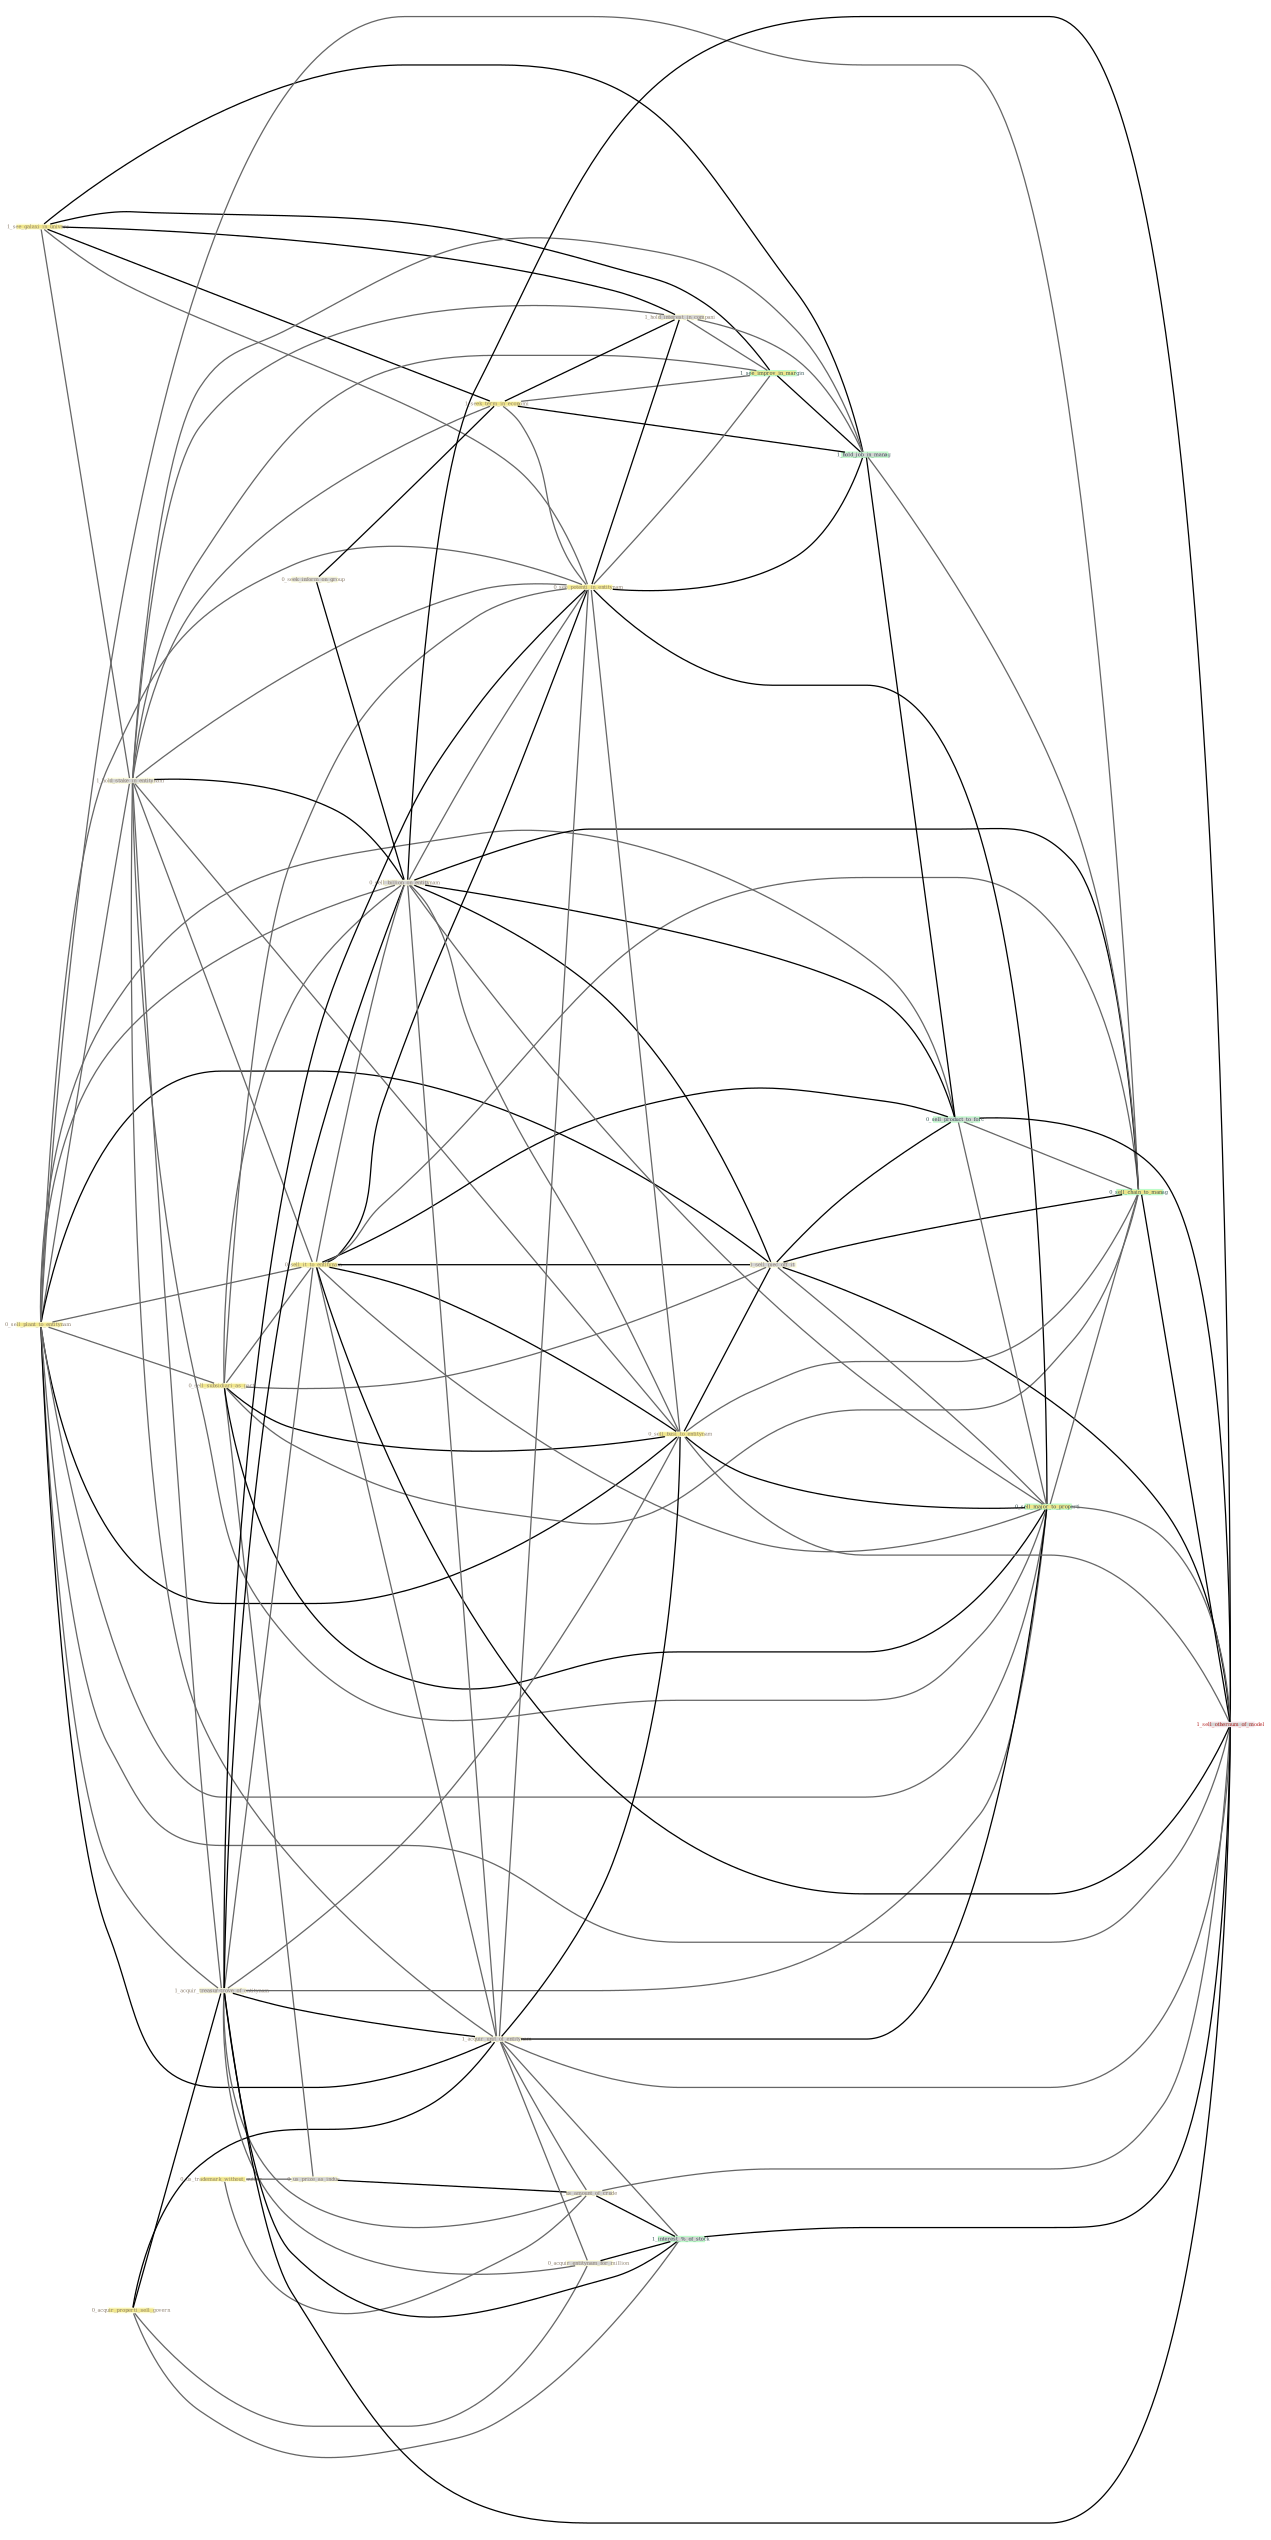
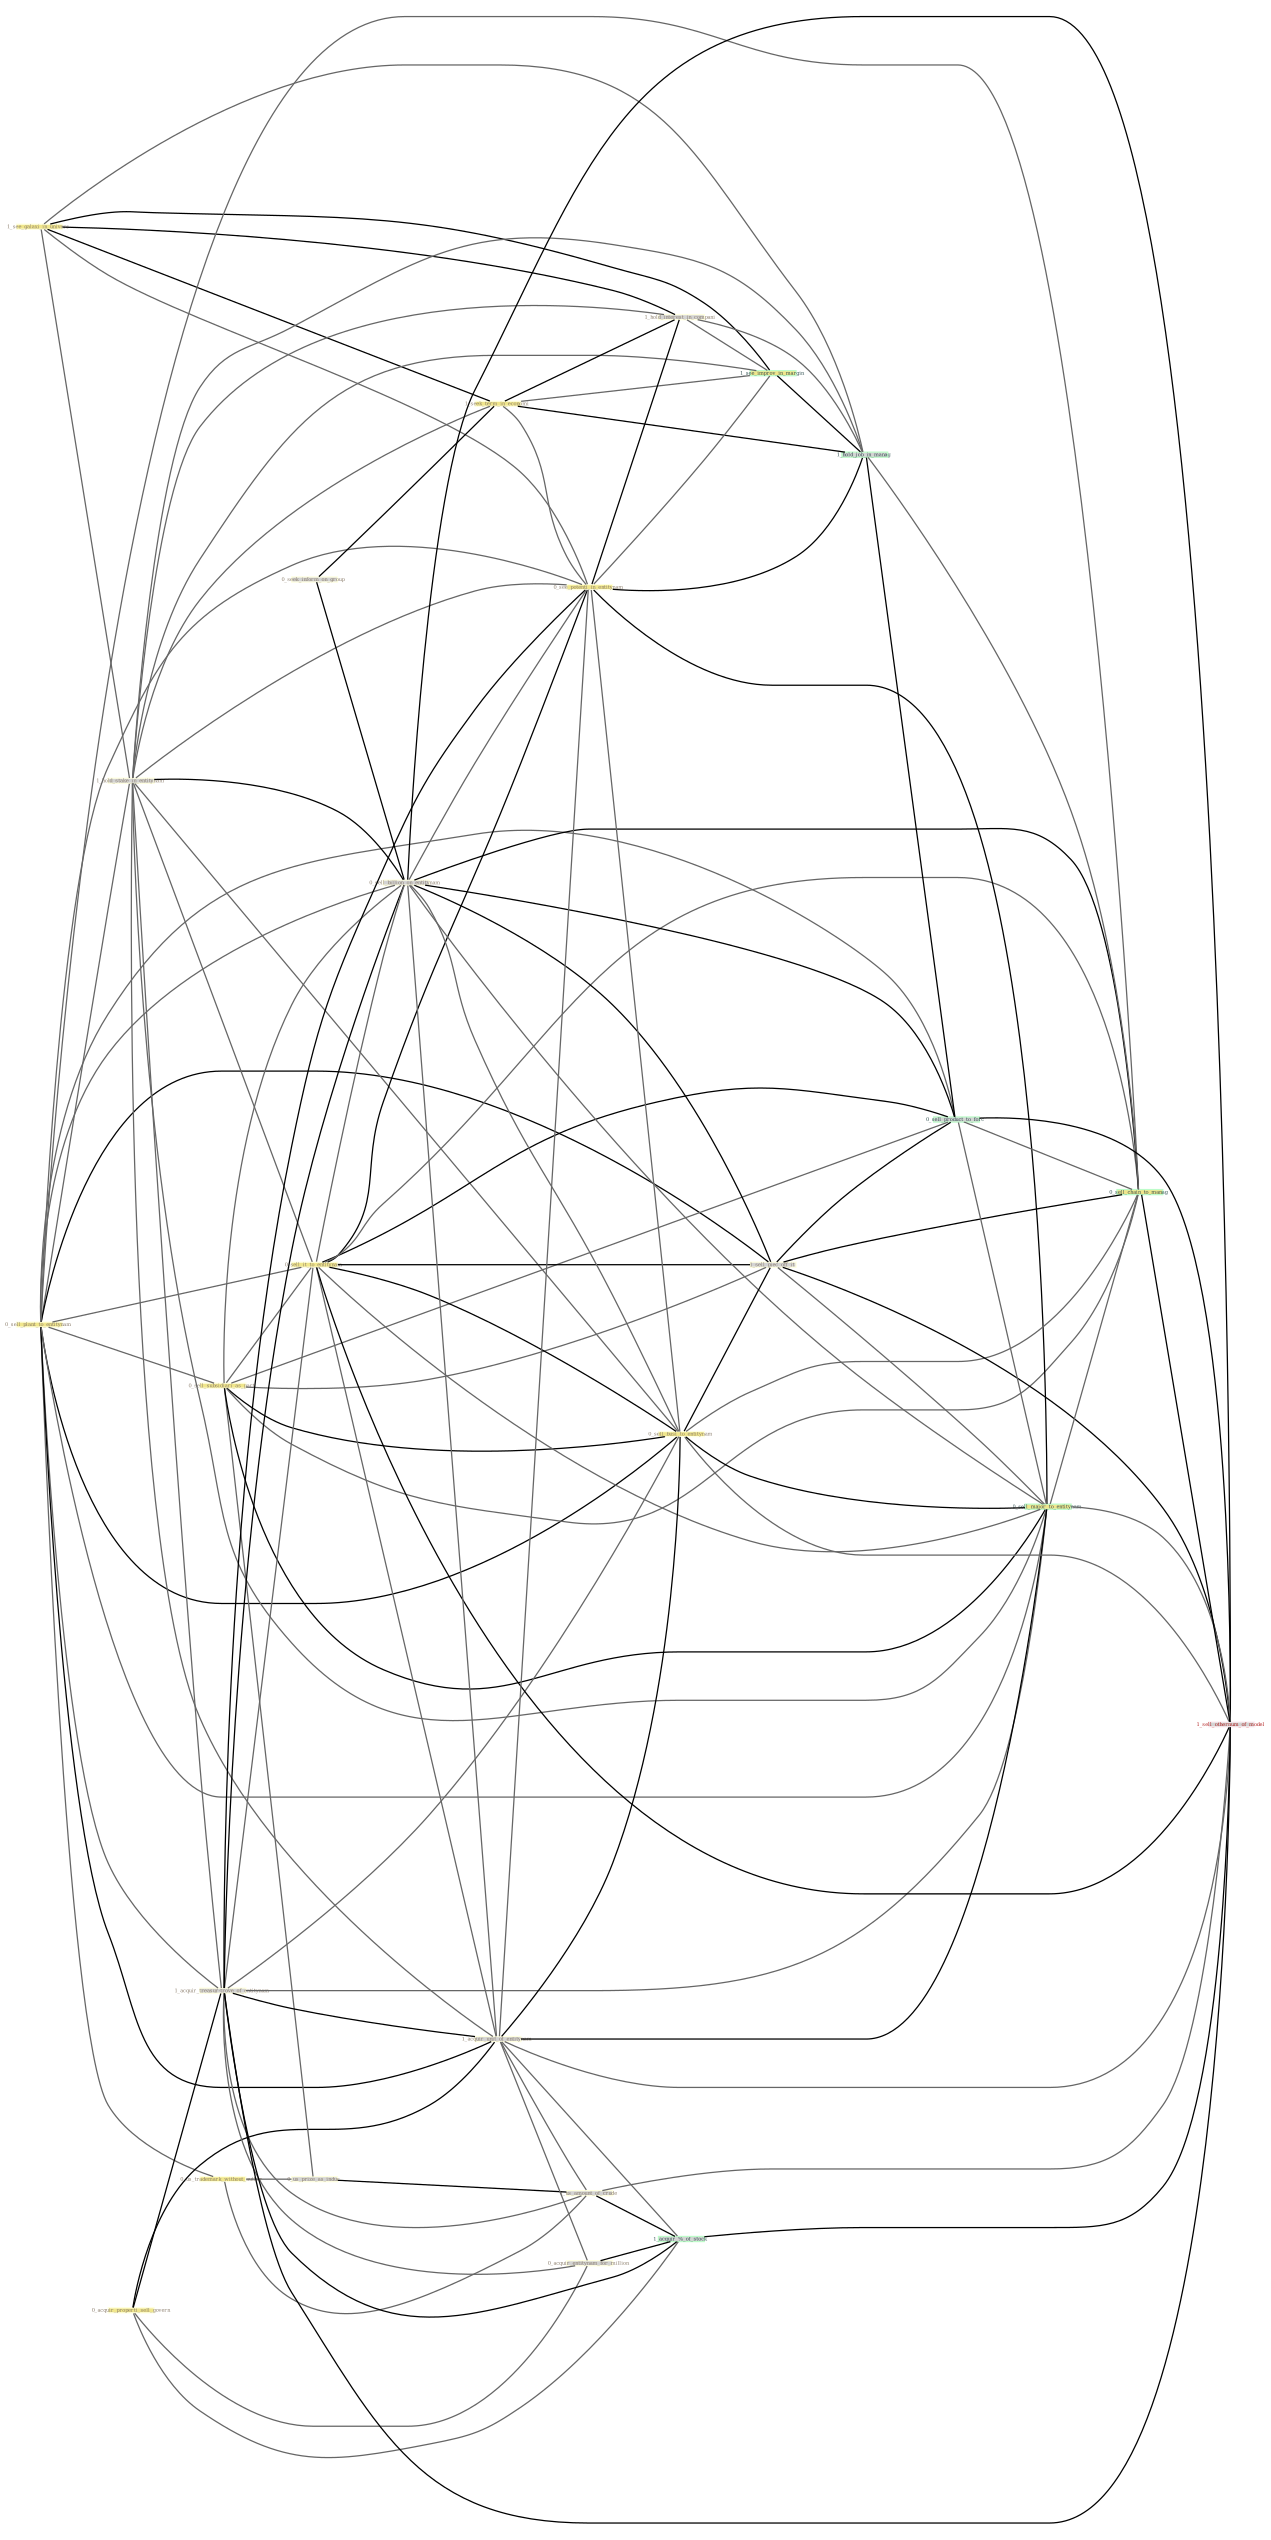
edge "1_see_galaxi_in_univers" -- "1_hold_job_in_manag": color black -> gray40
edge "0_see_potenti_in_entitynam" -- "0_sell_subsidiari_as_part": now "0_sell_product_to_forc" -- "0_sell_subsidiari_as_part"
node "0_sell_major_to_properti": label "0_sell_major_to_properti" -> "0_sell_major_to_entitynam"
edge "0_sell_plant_to_entitynam" -- "1_sell_othernum_of_model": now "0_sell_plant_to_entitynam" -- "0_us_trademark_without_author"
node "1_interest_%_of_stock": label "1_interest_%_of_stock" -> "1_acquir_%_of_stock"
